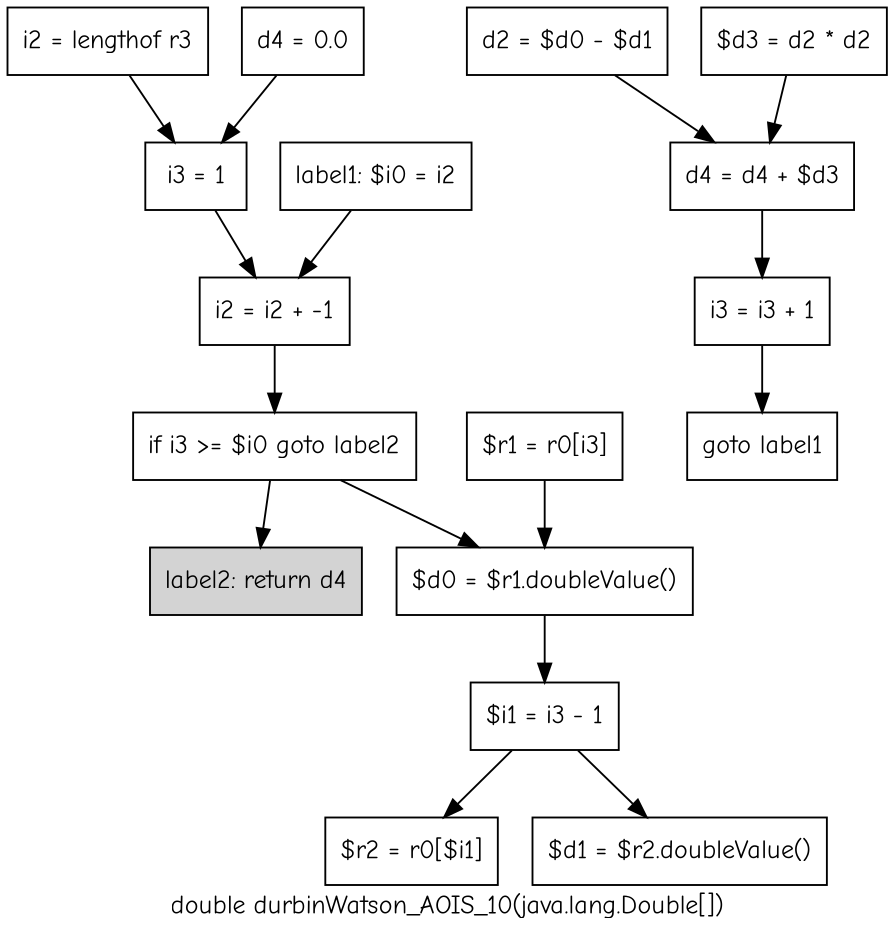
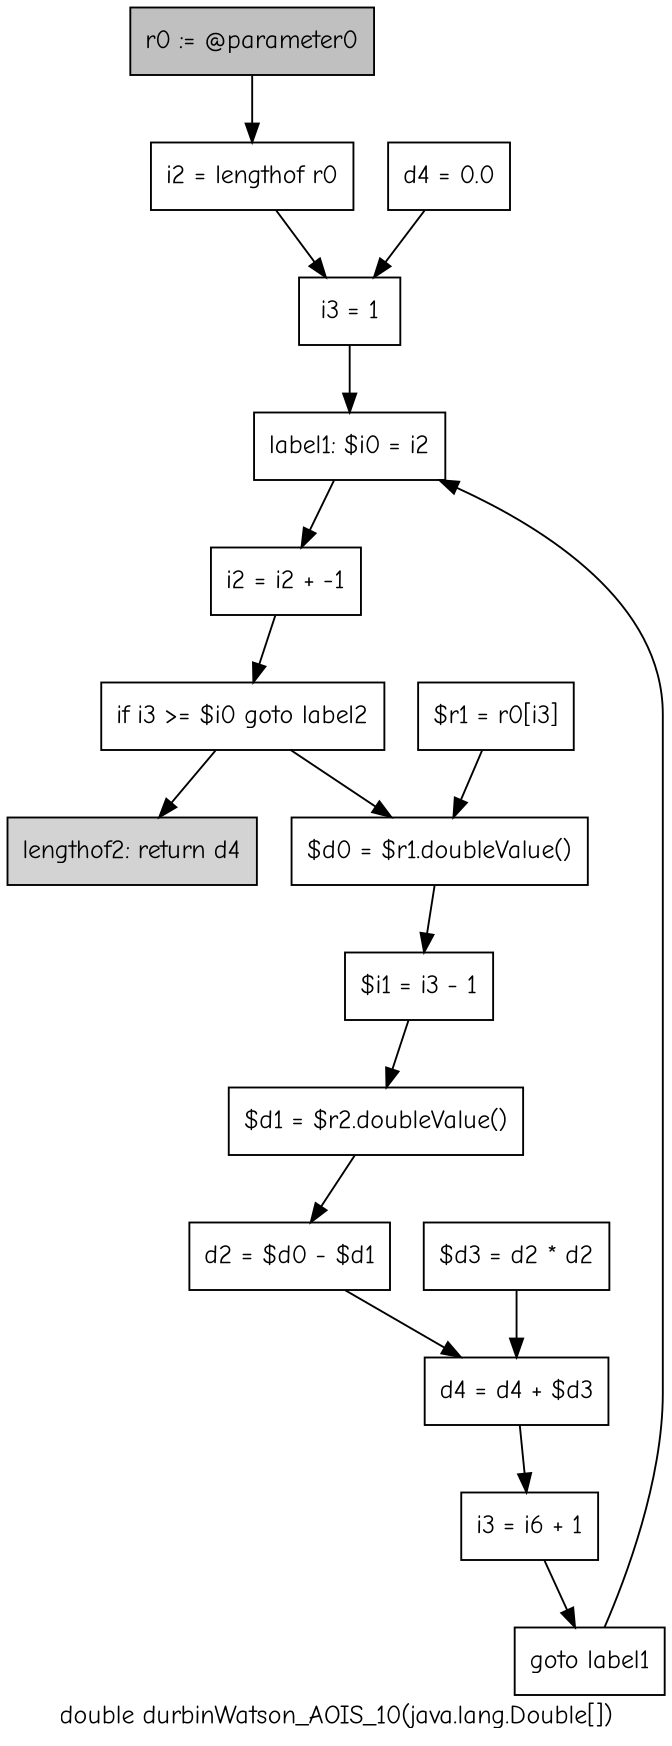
node "i2 = lengthof r3": label "i2 = lengthof r3" -> "i2 = lengthof r0"
node "r0 := @parameter0": added
edge "i3 = 1" -> "i2 = i2 + -1": now "i3 = 1" -> "label1: $i0 = i2"
node "i3 = i3 + 1": label "i3 = i3 + 1" -> "i3 = i6 + 1"
node "label2: return d4": label "label2: return d4" -> "lengthof2: return d4"
node "$r2 = r0[$i1]": removed
edge "goto label1" -> "label1: $i0 = i2": added
edge "$d1 = $r2.doubleValue()" -> "d2 = $d0 - $d1": added
